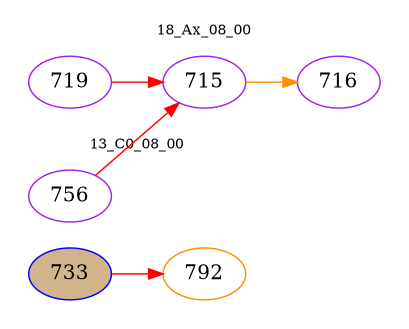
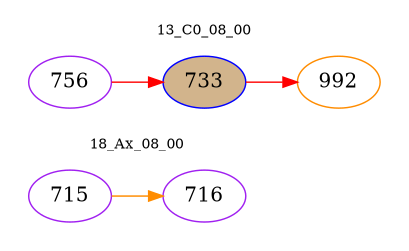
node "719": removed
edge "756" -> "715": now "756" -> "733"
node "792": label "792" -> "992"
